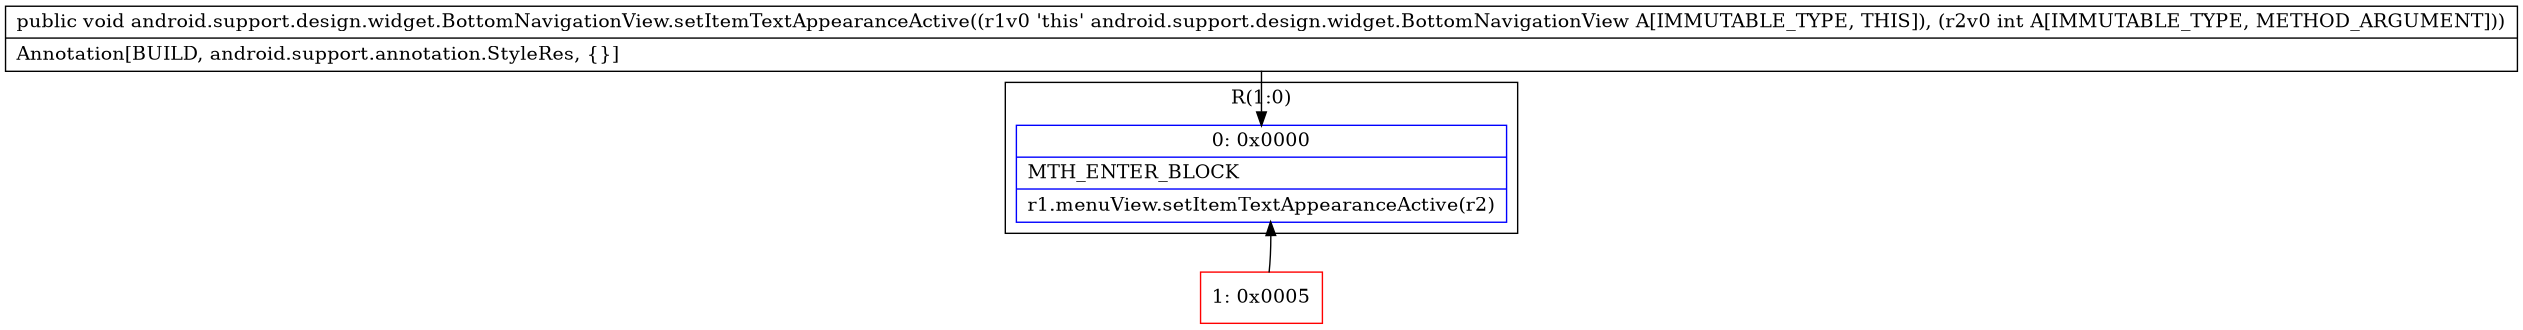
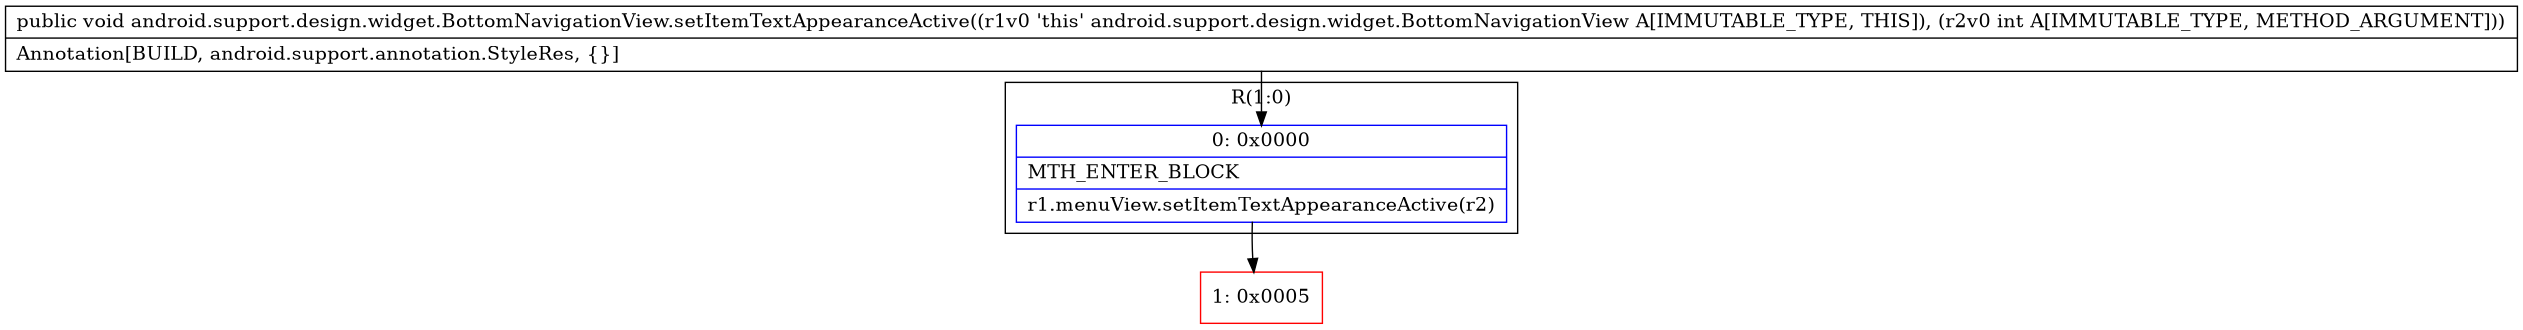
edge "1: 0x0005" -> "0: 0x0000": reversed
